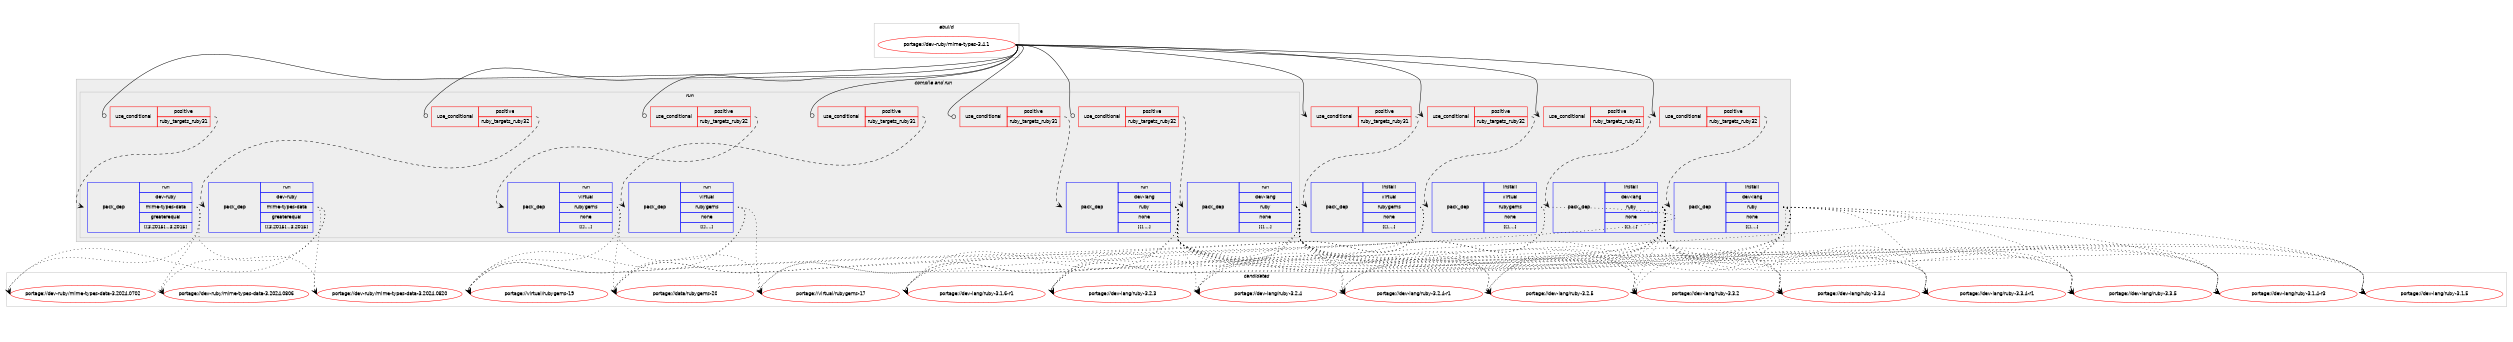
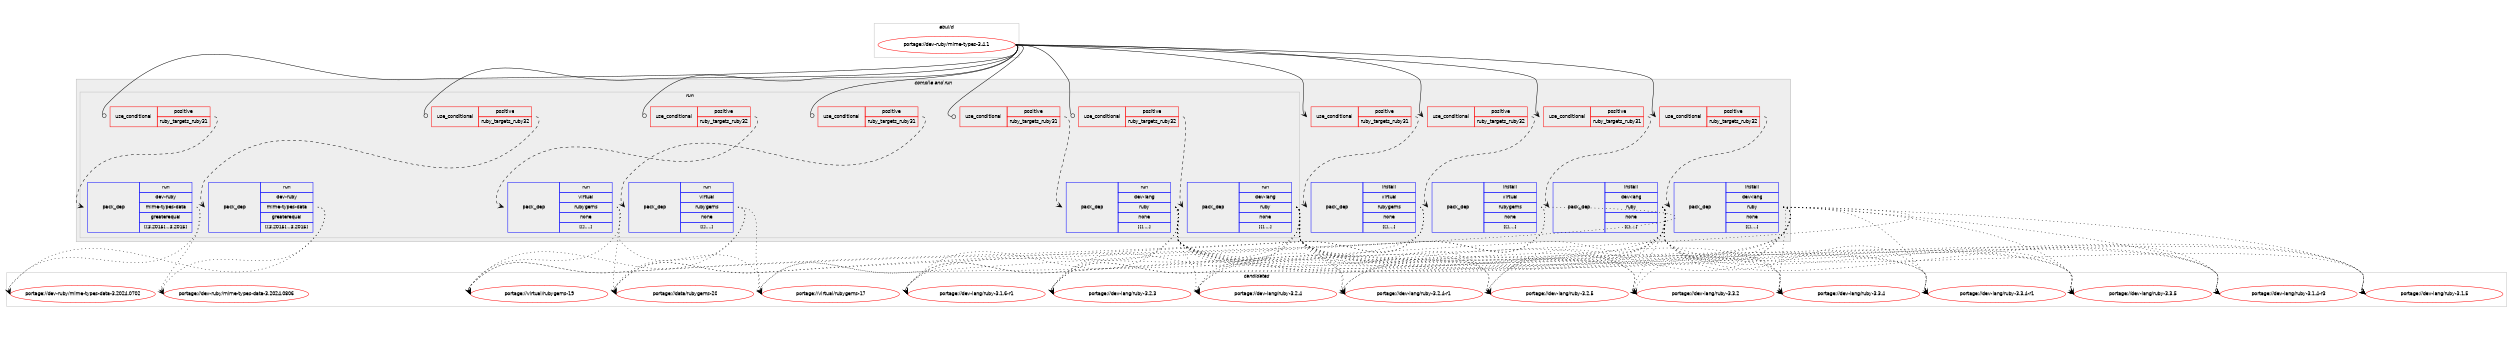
node "portage://dev-ruby/mime-types-data-3.2024.0820": removed
